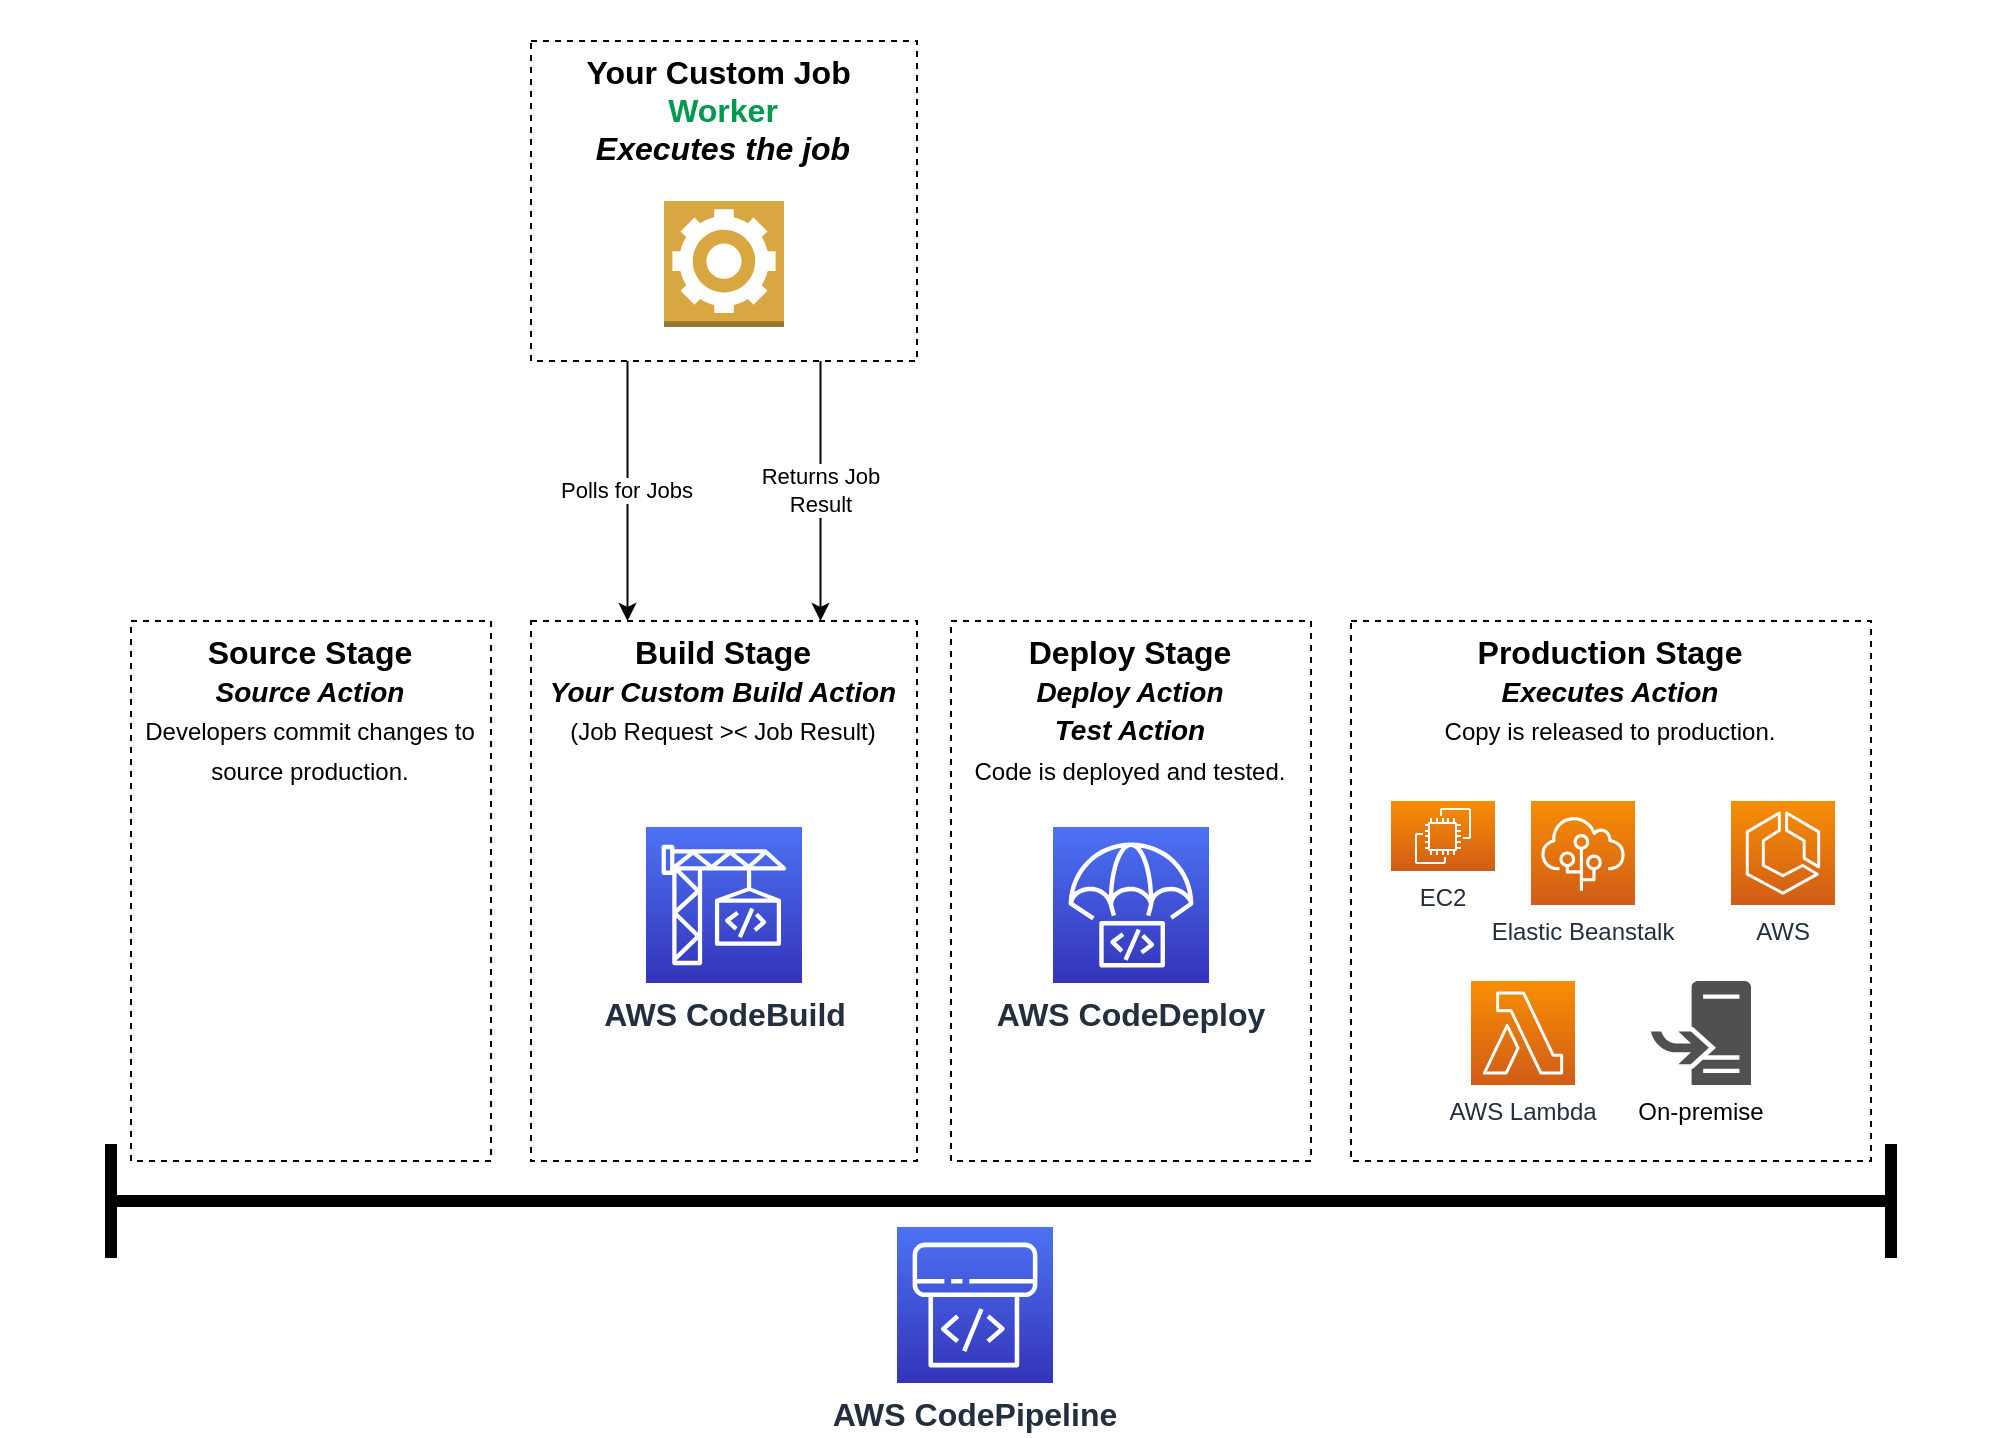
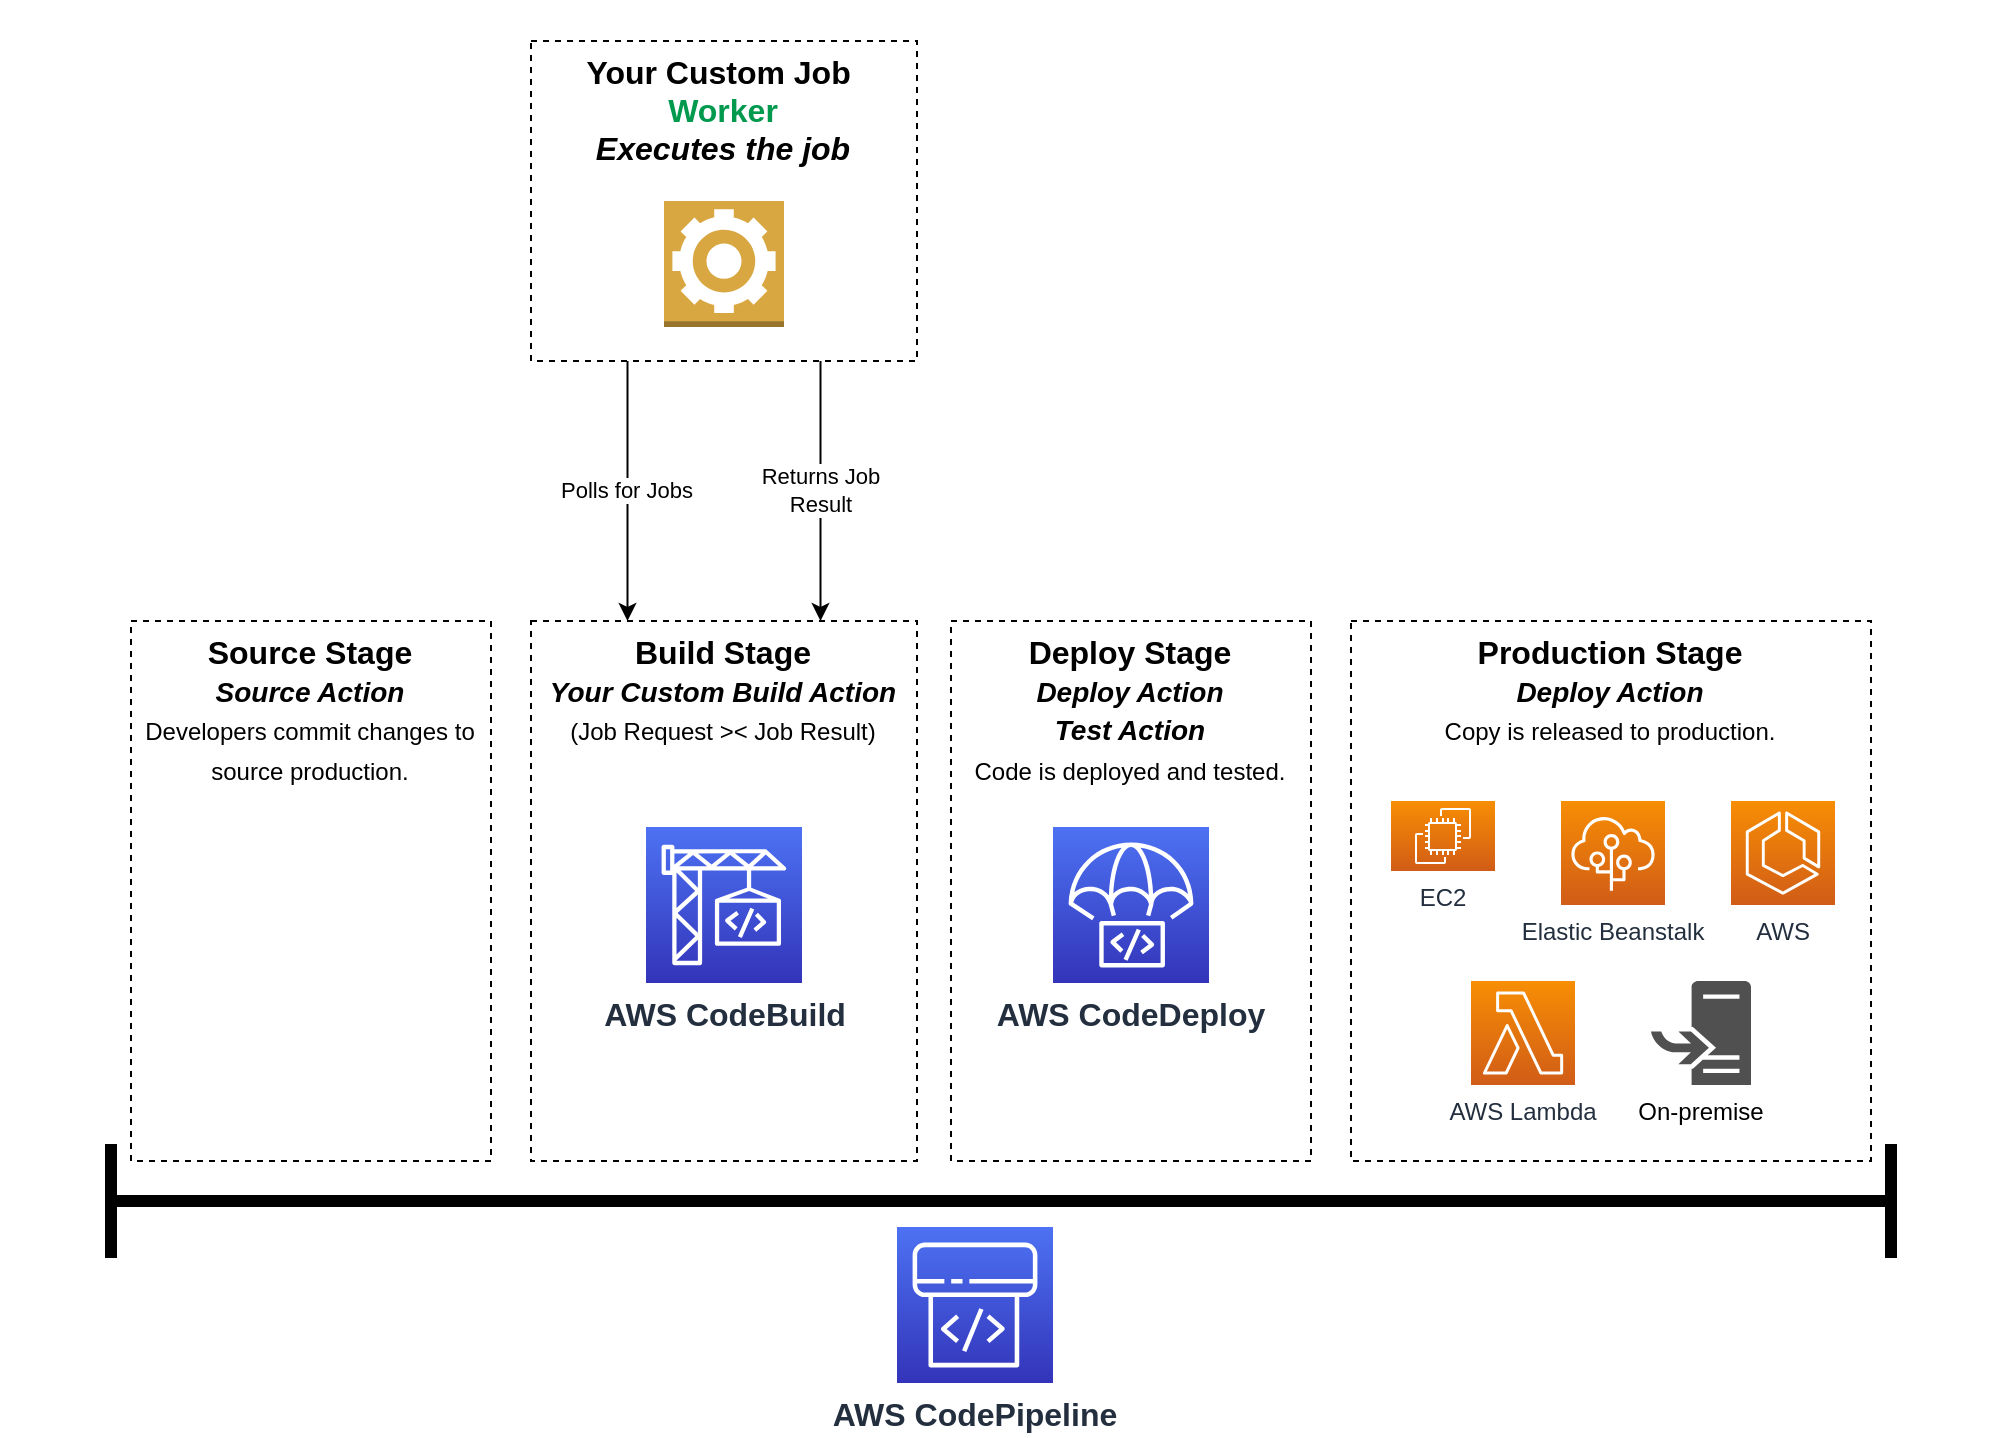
node "Production StageExecutes ActionCopy is released to production.": label "Production StageExecutes ActionCopy is released to production." -> "Production StageDeploy ActionCopy is released to production."
node "Elastic Beanstalk": moved (1583, 853) -> (1613, 853)
